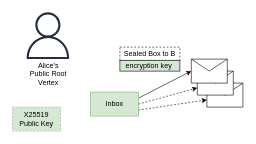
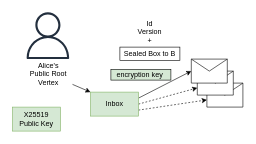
node "Id Version +": added
node "Sealed Box to B": style dashed -> solid
node "encryption key": moved (150, 66) -> (141, 75)
edge "Alice's Public Root Vertex" -> "Inbox": added
node "X25519 Public Key": style dashed -> solid
